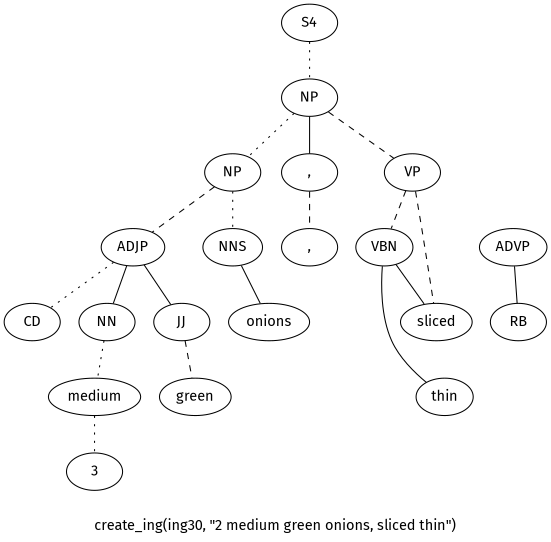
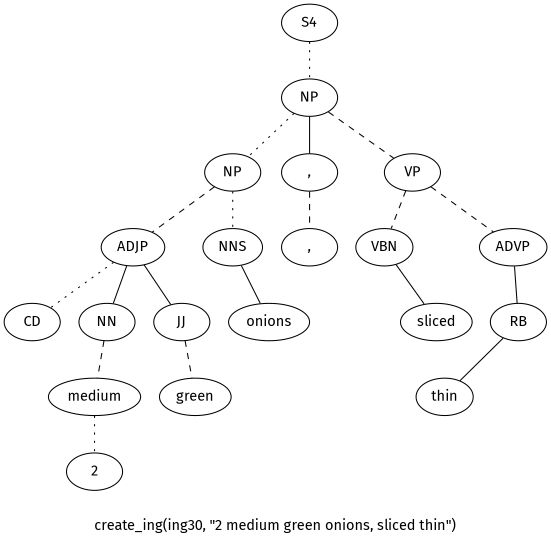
edge "VP" -- "sliced": now "VP" -- "ADVP"
edge "VBN" -- "thin": now "RB" -- "thin"
edge "NN" -- "medium": style dotted -> dashed
node "3": label "3" -> "2"
